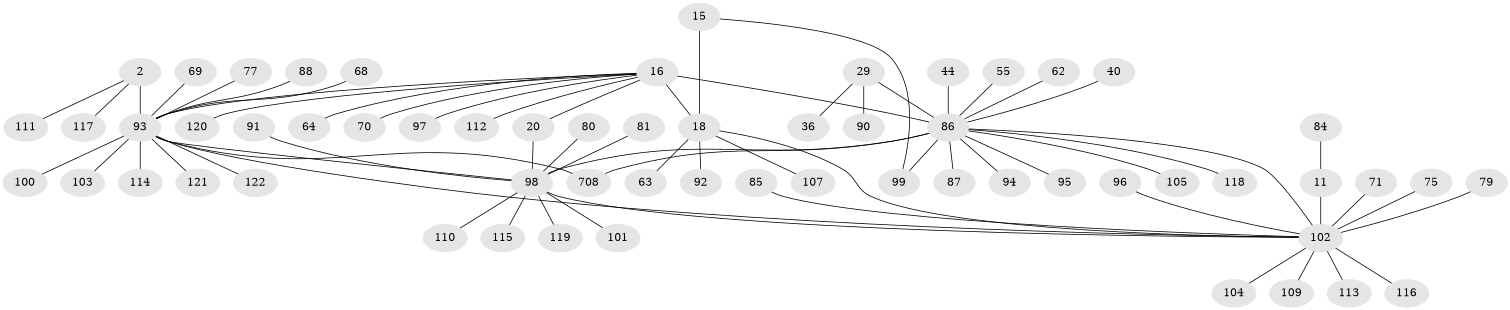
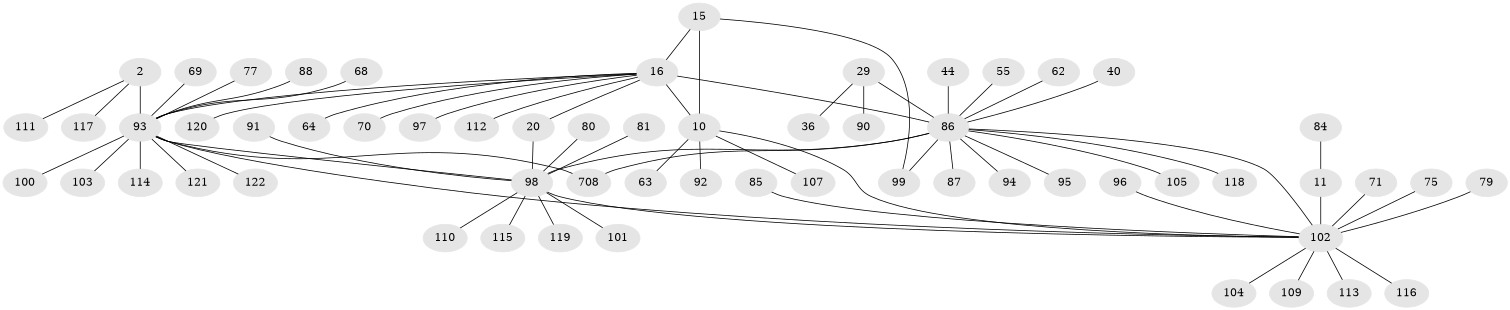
edge "15" -- "16": added
node "18": label "18" -> "10"
